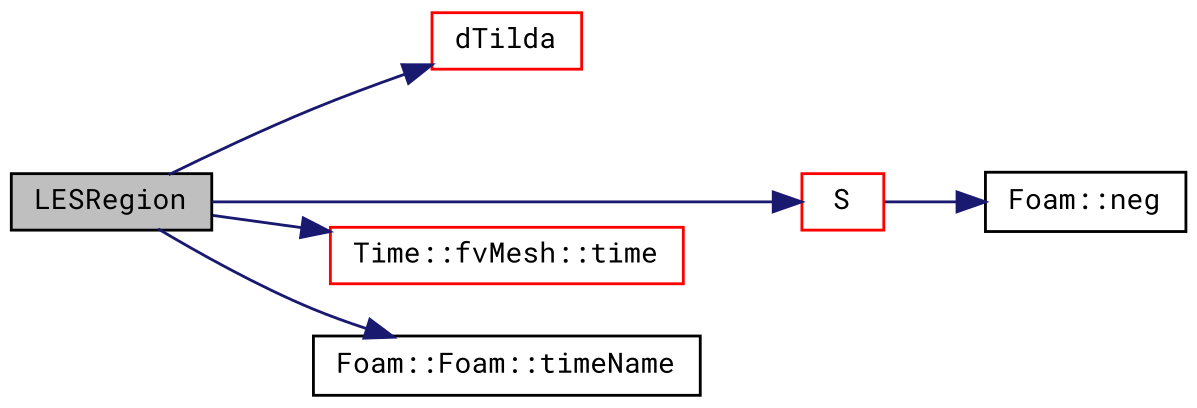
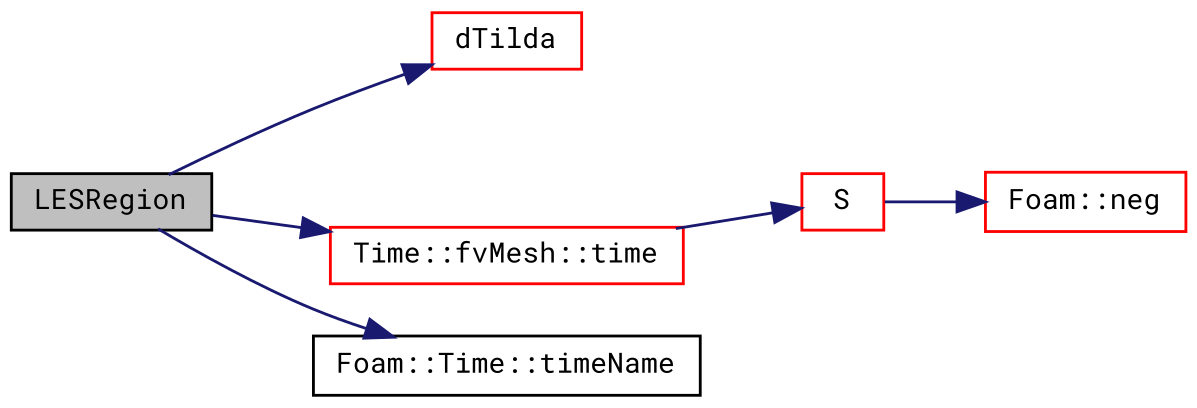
edge "LESRegion" -> "S": now "Time::fvMesh::time" -> "S"
node "Foam::neg": color black -> red
node "Foam::Foam::timeName": label "Foam::Foam::timeName" -> "Foam::Time::timeName"
